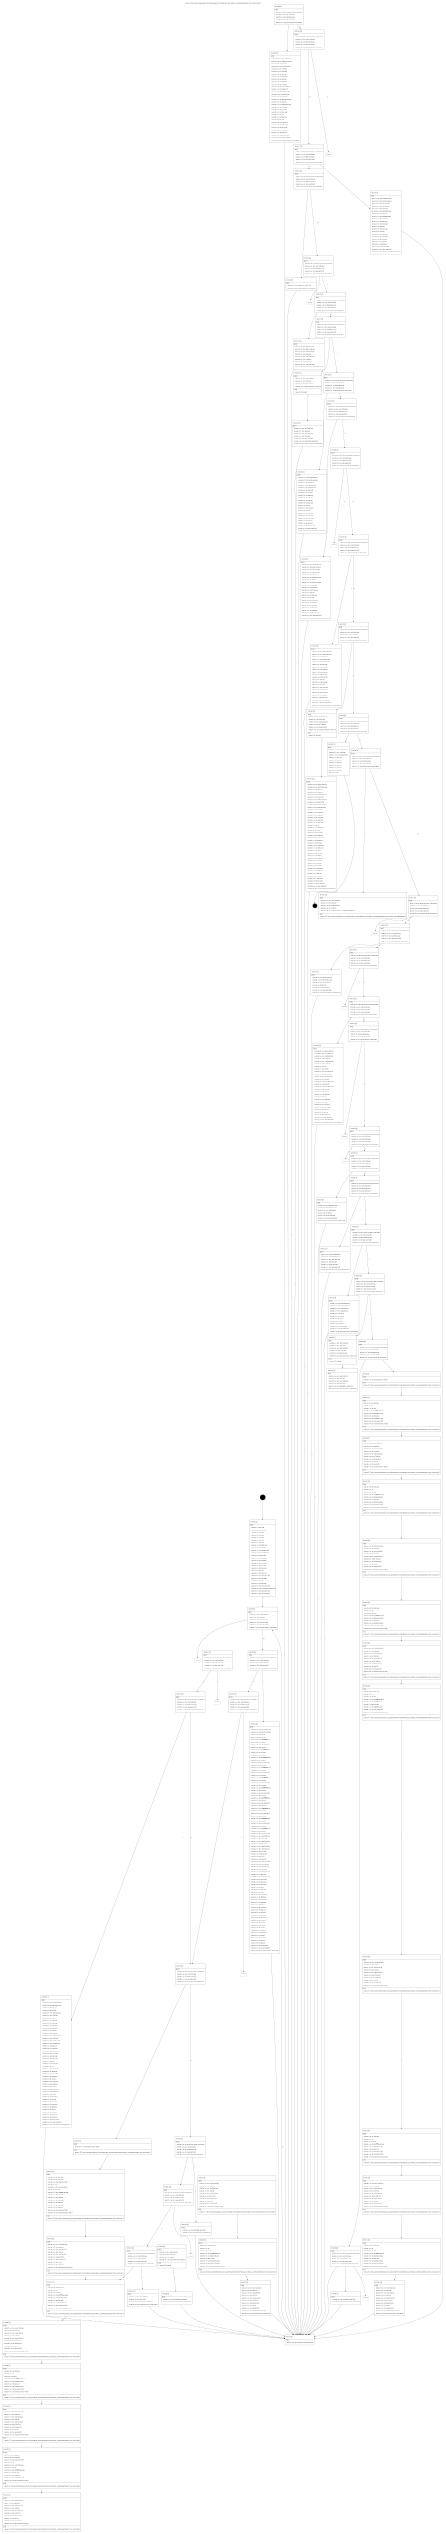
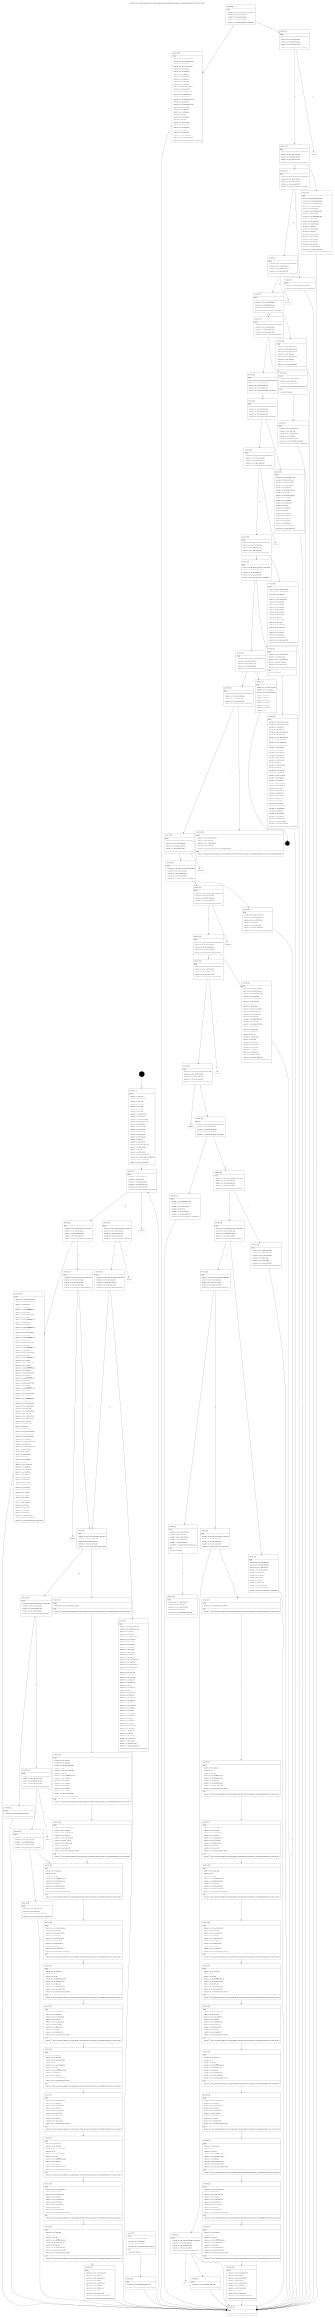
node "0x401ed4 [86]": removed
node "0x402198 [44]": added
